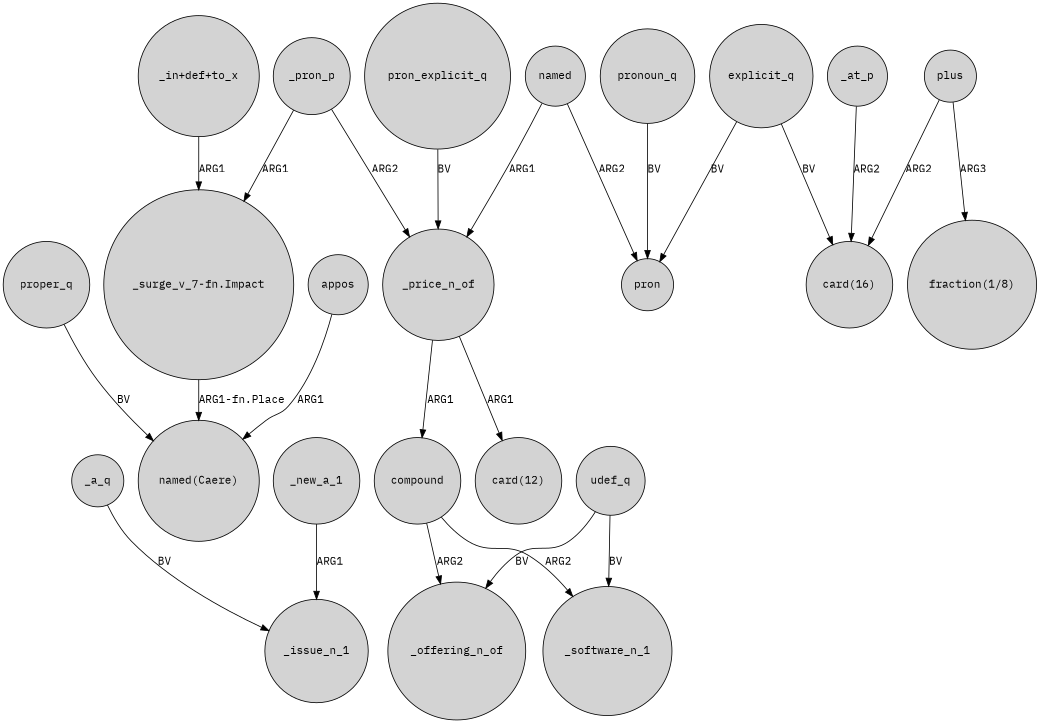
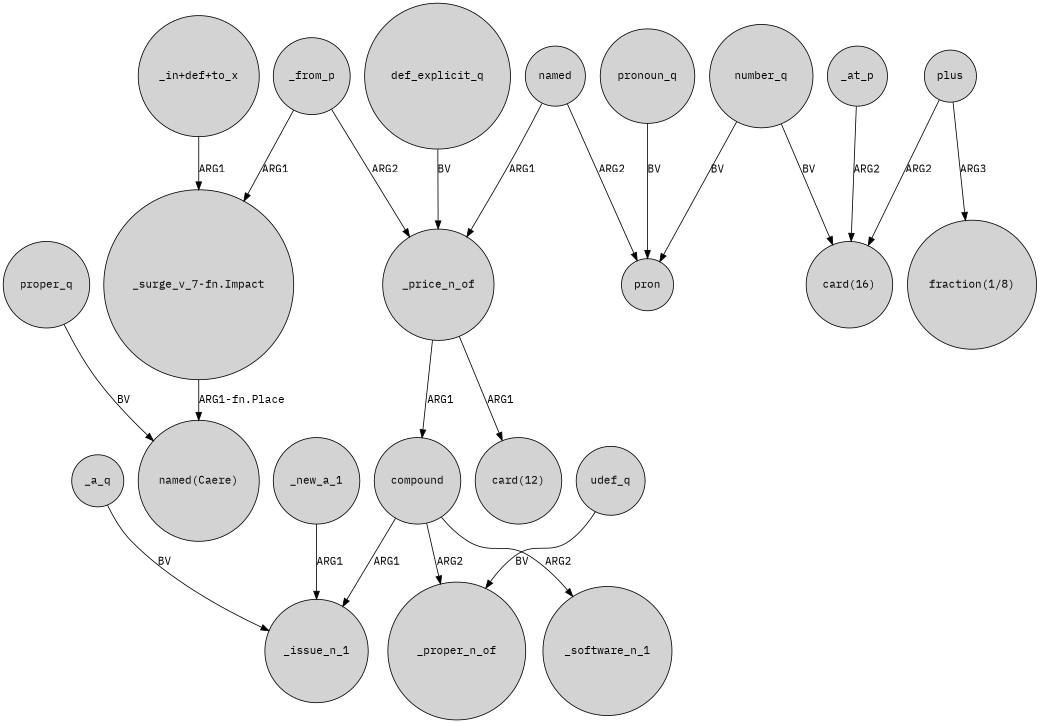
node "_pron_p": label "_pron_p" -> "_from_p"
node "pron_explicit_q": label "pron_explicit_q" -> "def_explicit_q"
node "explicit_q": label "explicit_q" -> "number_q"
node "appos": removed
edge "udef_q" -> "_software_n_1": removed, label "BV"
edge "compound" -> "_issue_n_1": added, label "ARG1"
node "_offering_n_of": label "_offering_n_of" -> "_proper_n_of"
